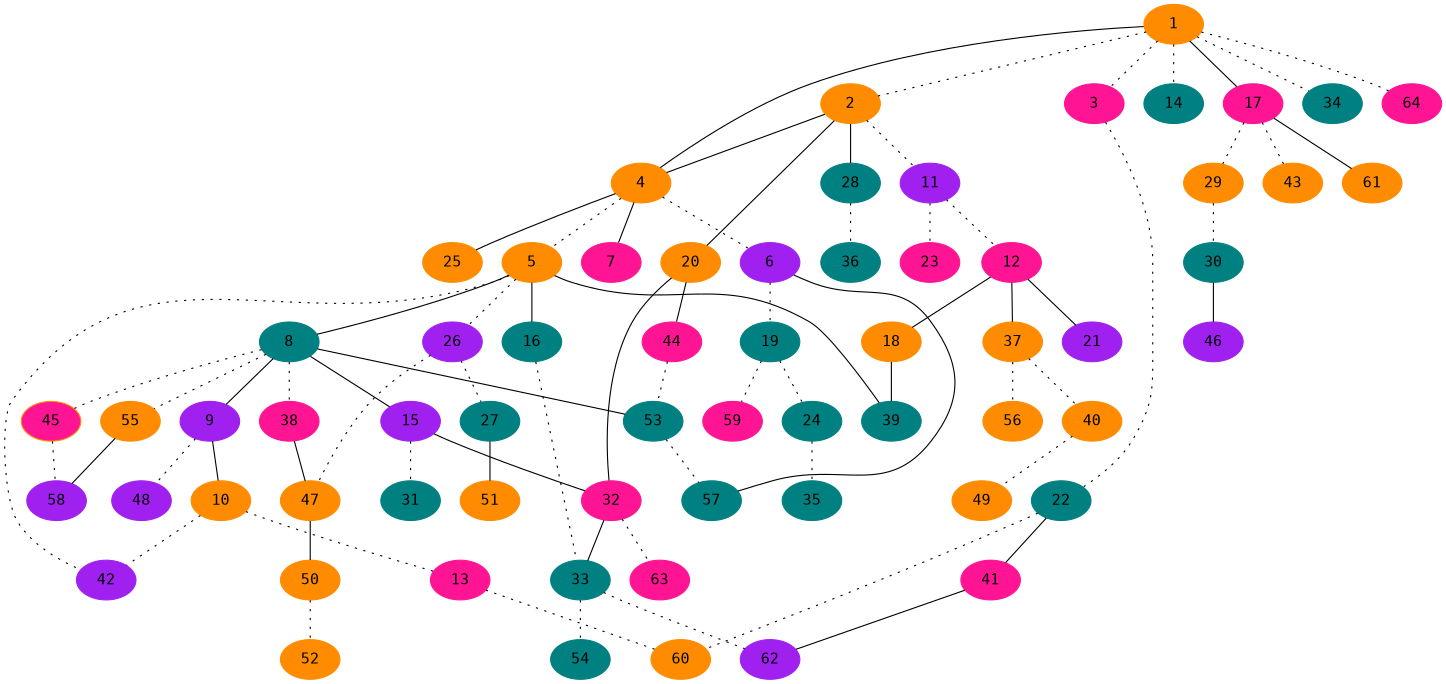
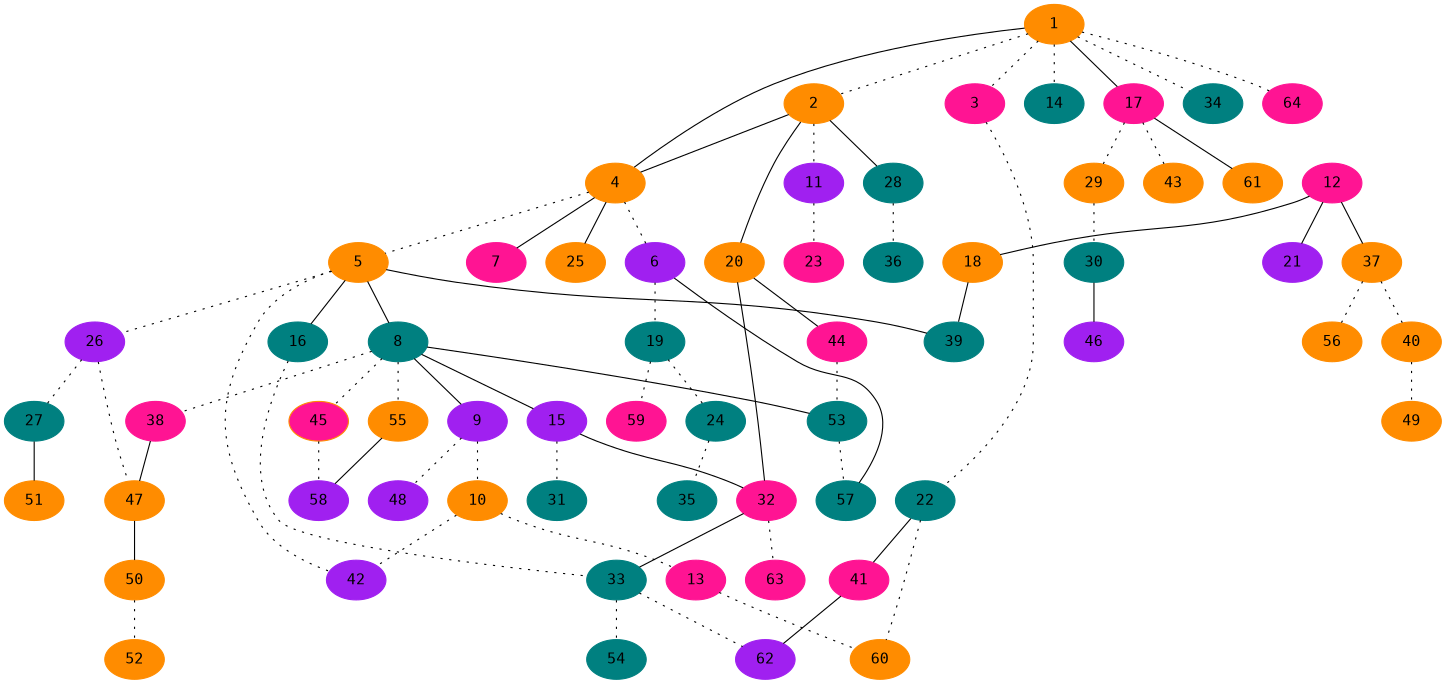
edge "11" -- "12": removed
edge "9" -- "10": style solid -> dotted
